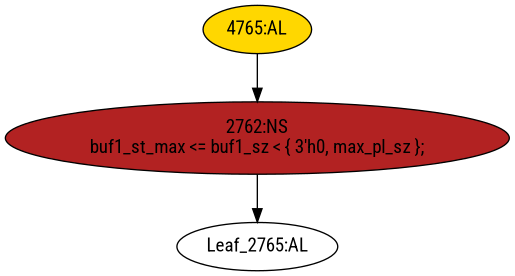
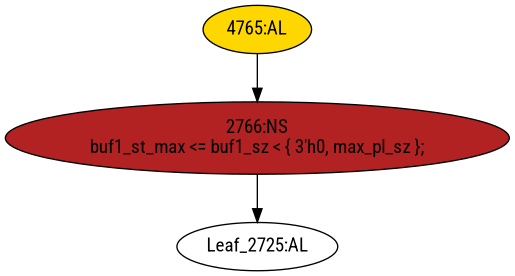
node "2762:NS buf1_st_max <= buf1_sz < { 3'h0, max_pl_sz };": label "2762:NS buf1_st_max <= buf1_sz < { 3'h0, max_pl_sz };" -> "2766:NS buf1_st_max <= buf1_sz < { 3'h0, max_pl_sz };"
node "Leaf_2765:AL": label "Leaf_2765:AL" -> "Leaf_2725:AL"
